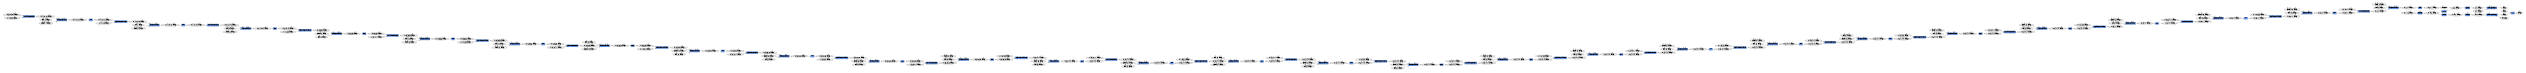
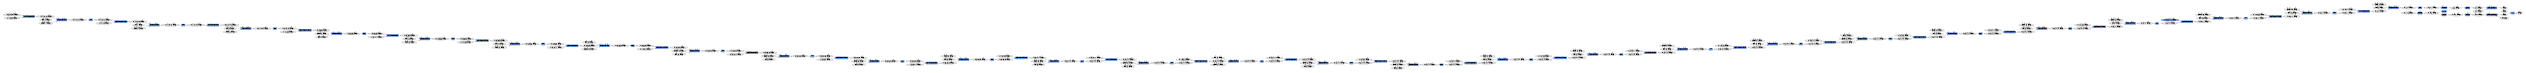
node "Transpose": fillcolor #e0e0e0 -> #6495ed
node "W: (128, 64, 1, 1), float32": fillcolor #e0e0e0 -> #6495ed
